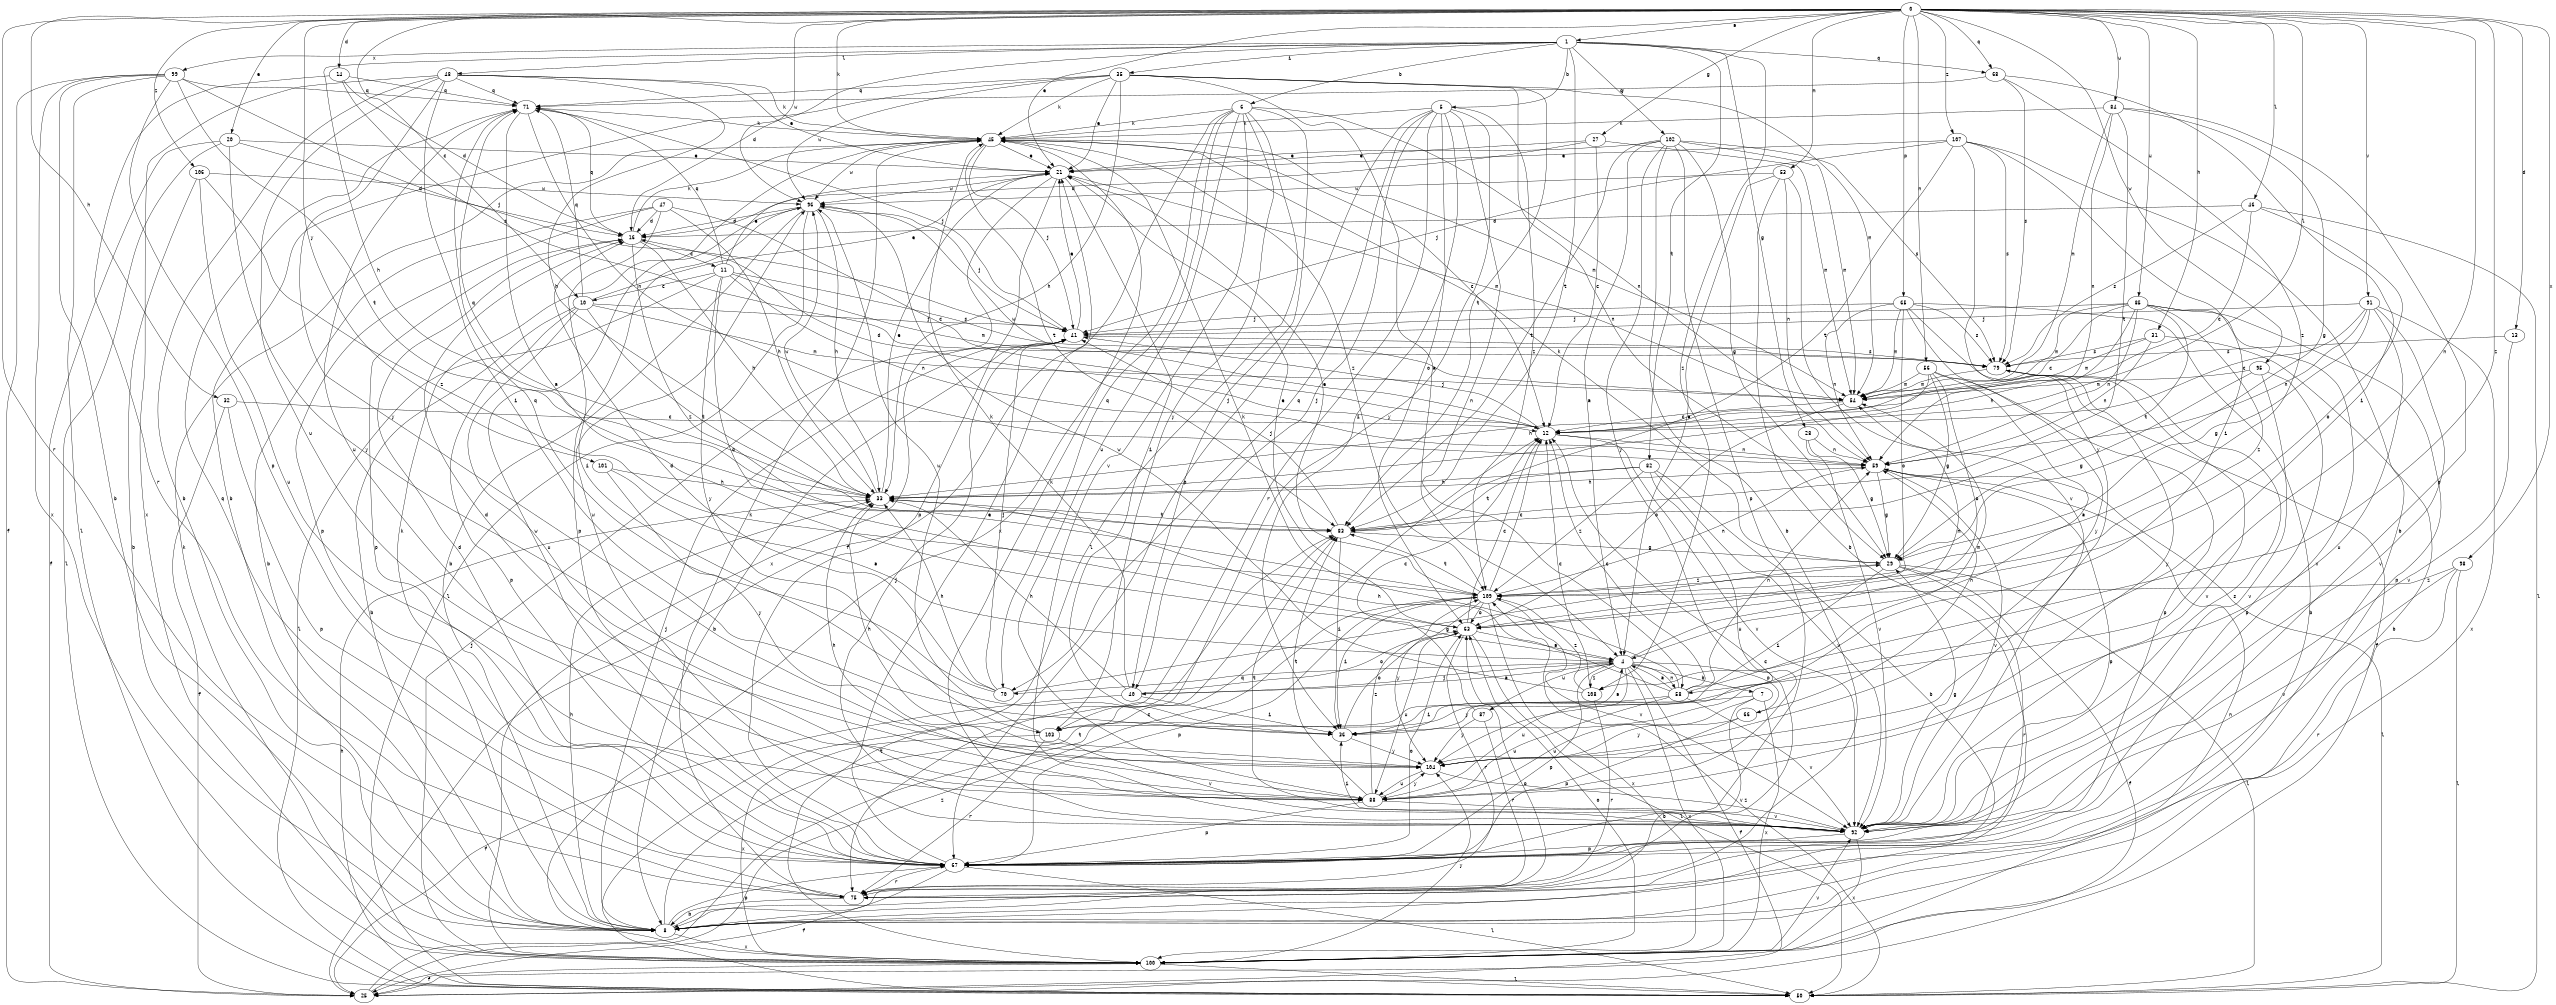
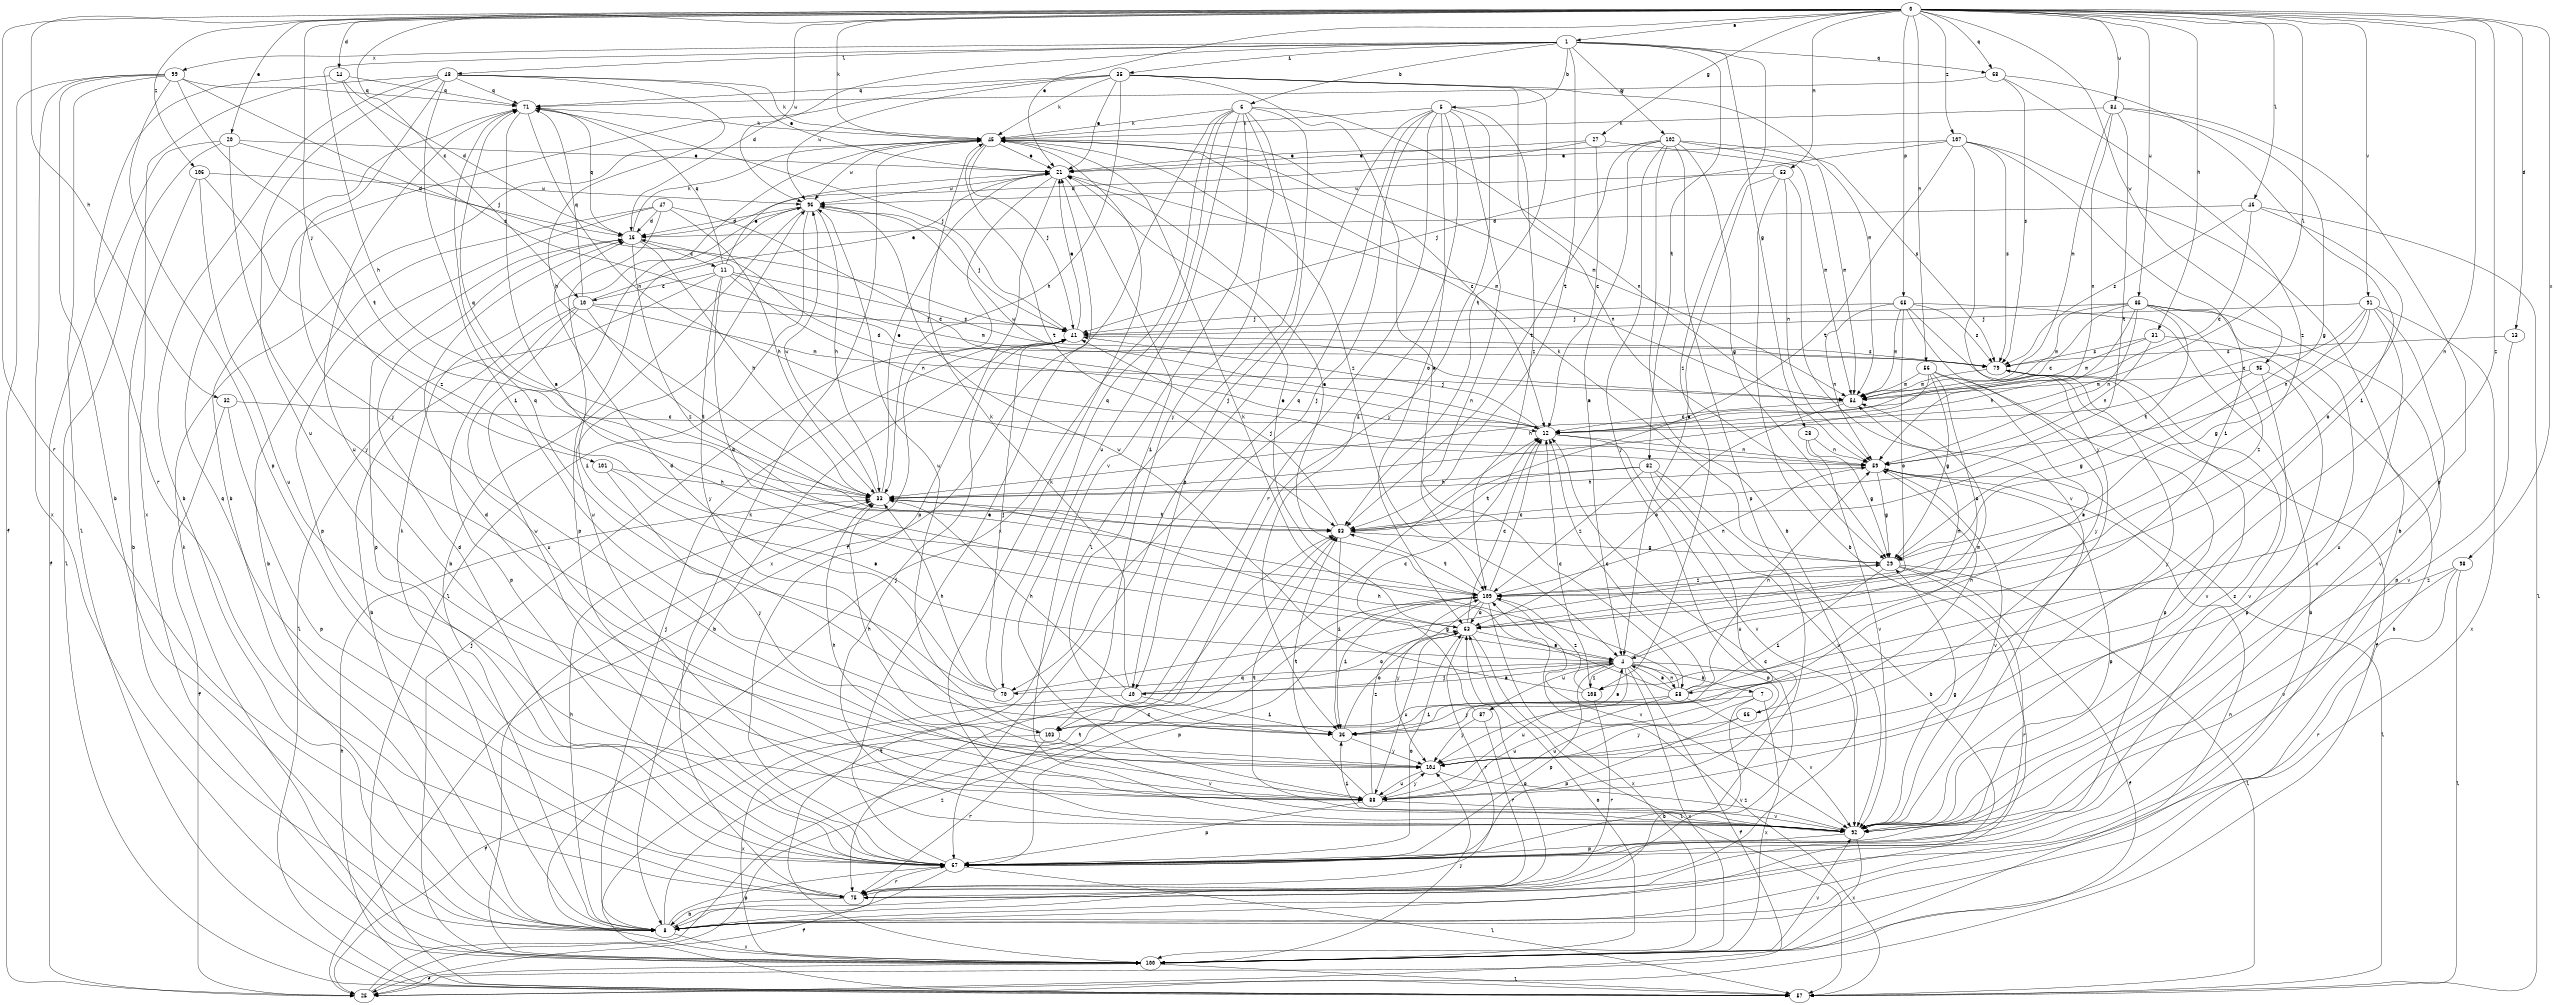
node "50": label "50" -> "57"
